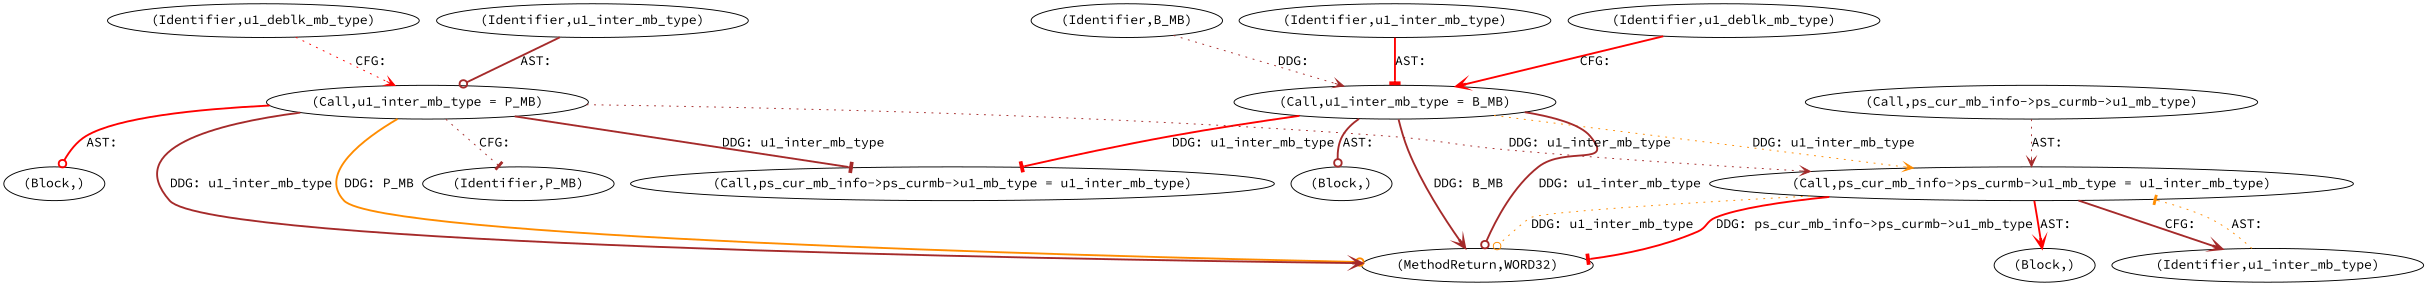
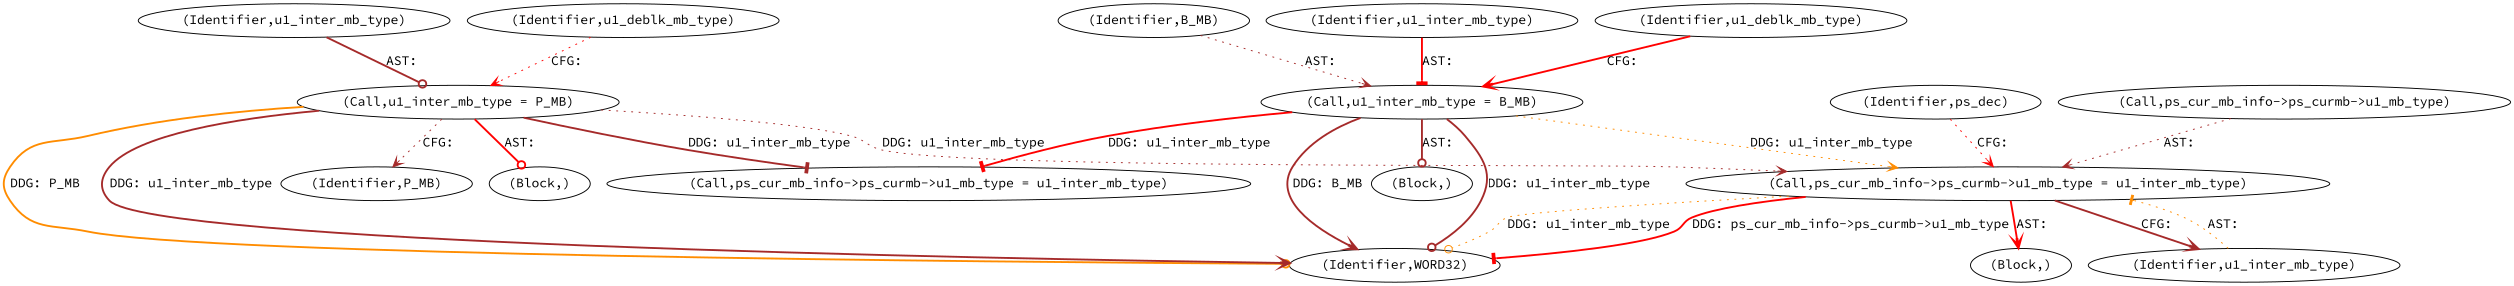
edge "(Identifier,B_MB)" -> "(Call,u1_inter_mb_type = B_MB)": label "DDG: " -> "AST: "
node "(Identifier,ps_dec)": added
edge "(Call,u1_inter_mb_type = P_MB)" -> "(Identifier,P_MB)": arrowhead tee -> vee
node "(MethodReturn,WORD32)": label "(MethodReturn,WORD32)" -> "(Identifier,WORD32)"
